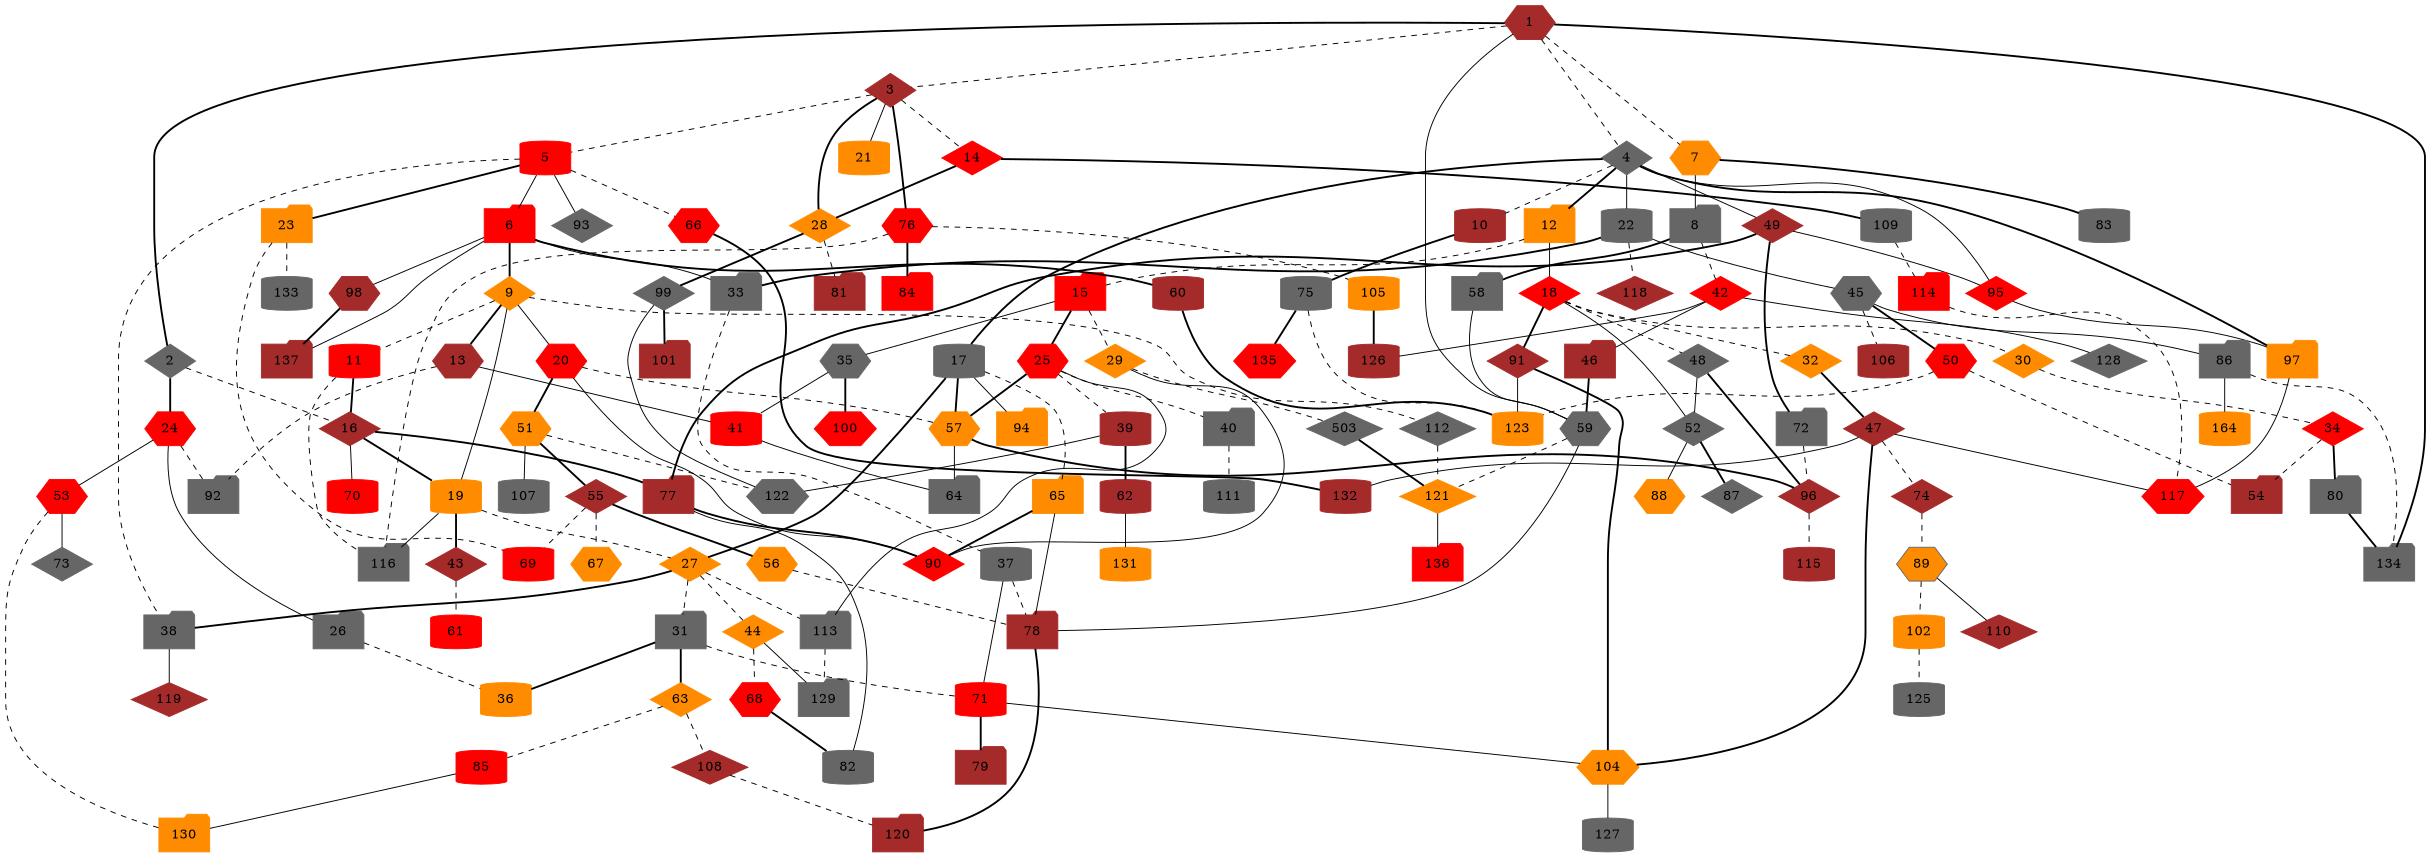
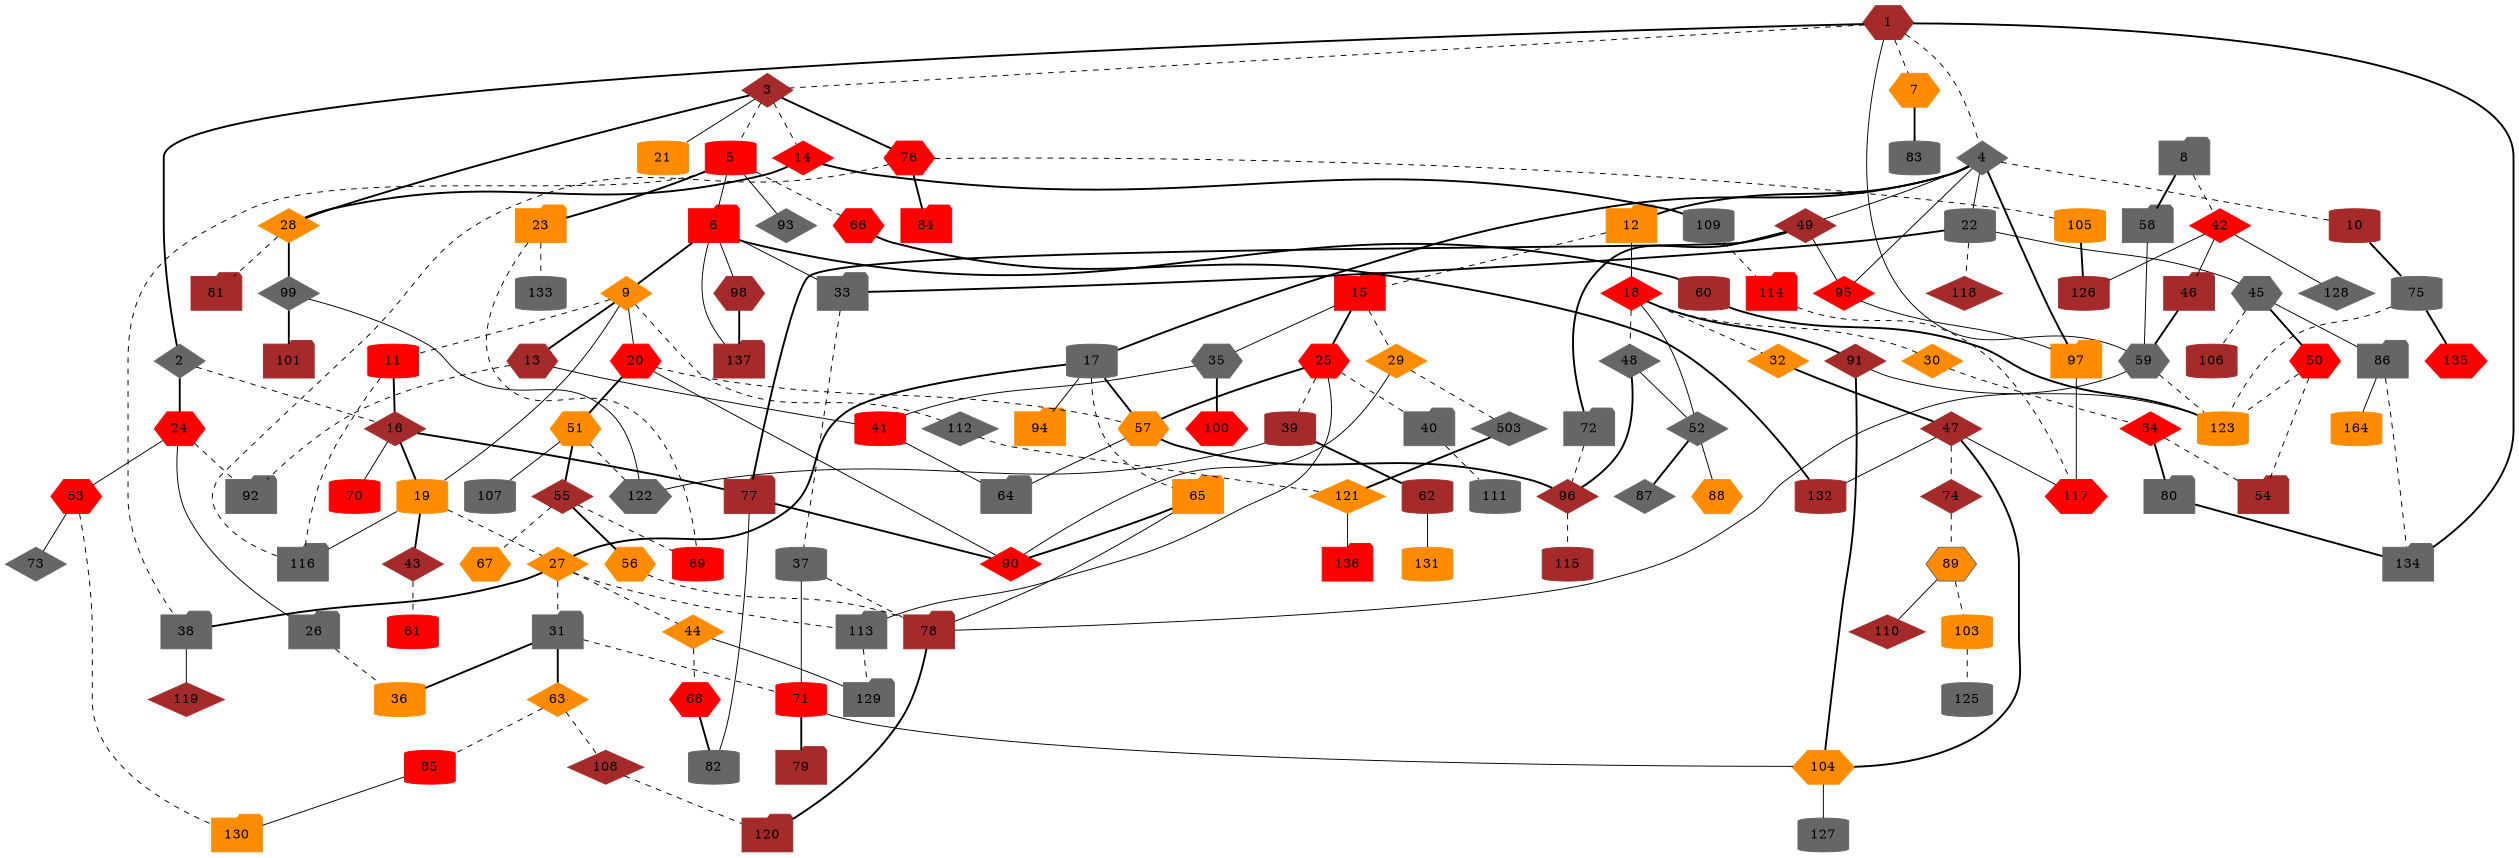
edge "7" -- "8": removed
edge "59" -- "121": now "59" -- "123"
node "102": label "102" -> "103"
